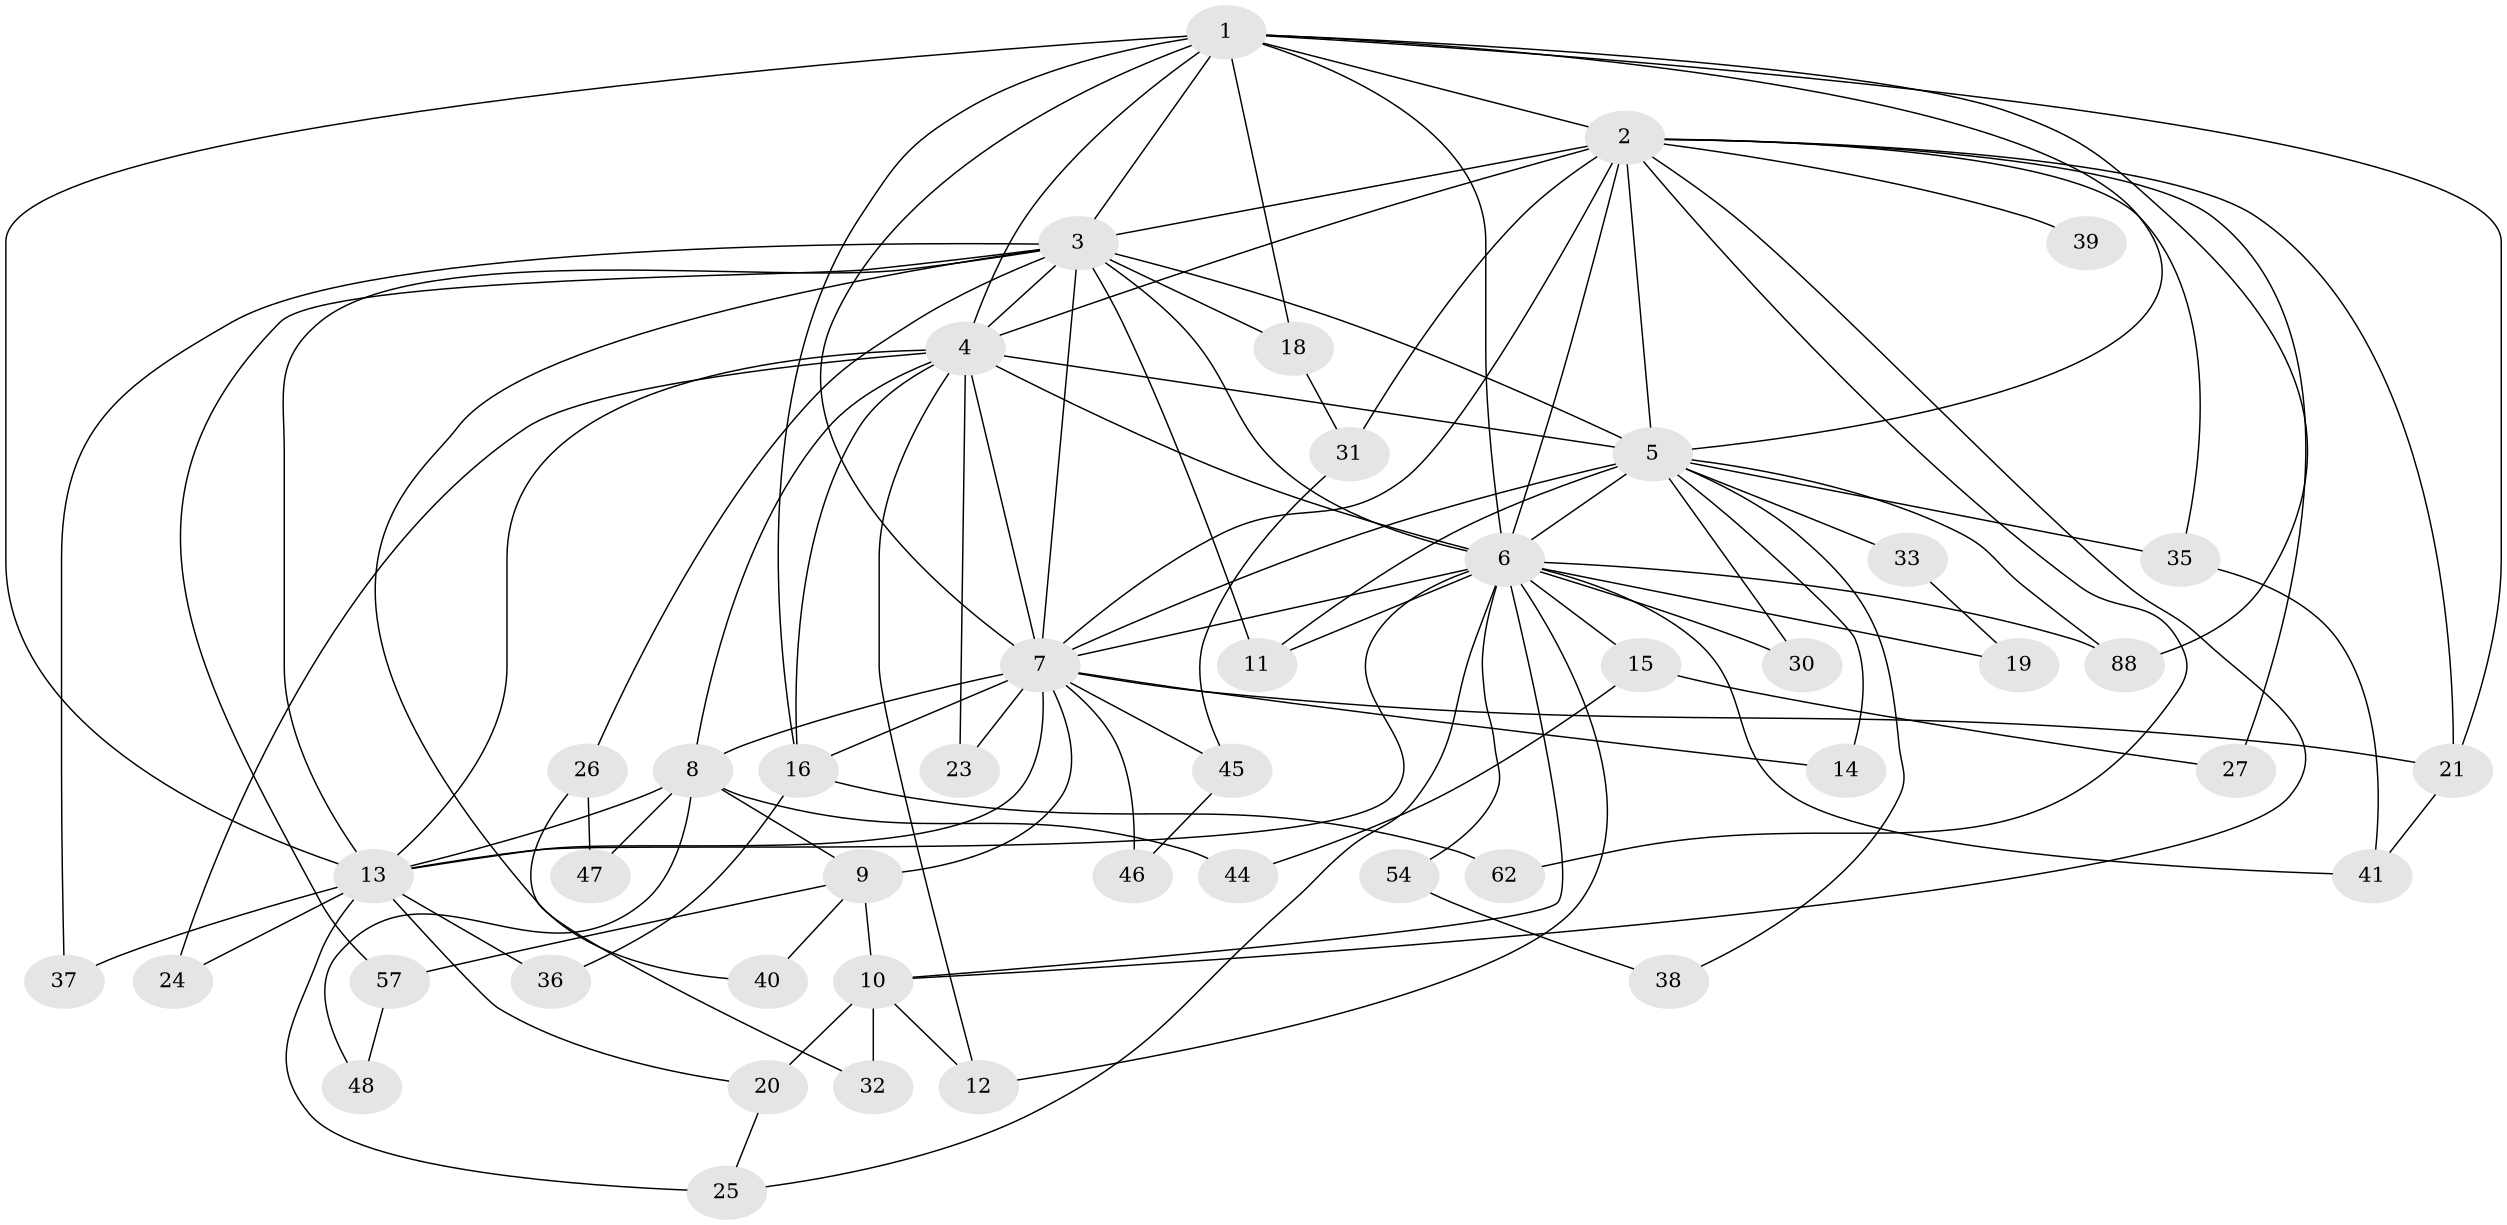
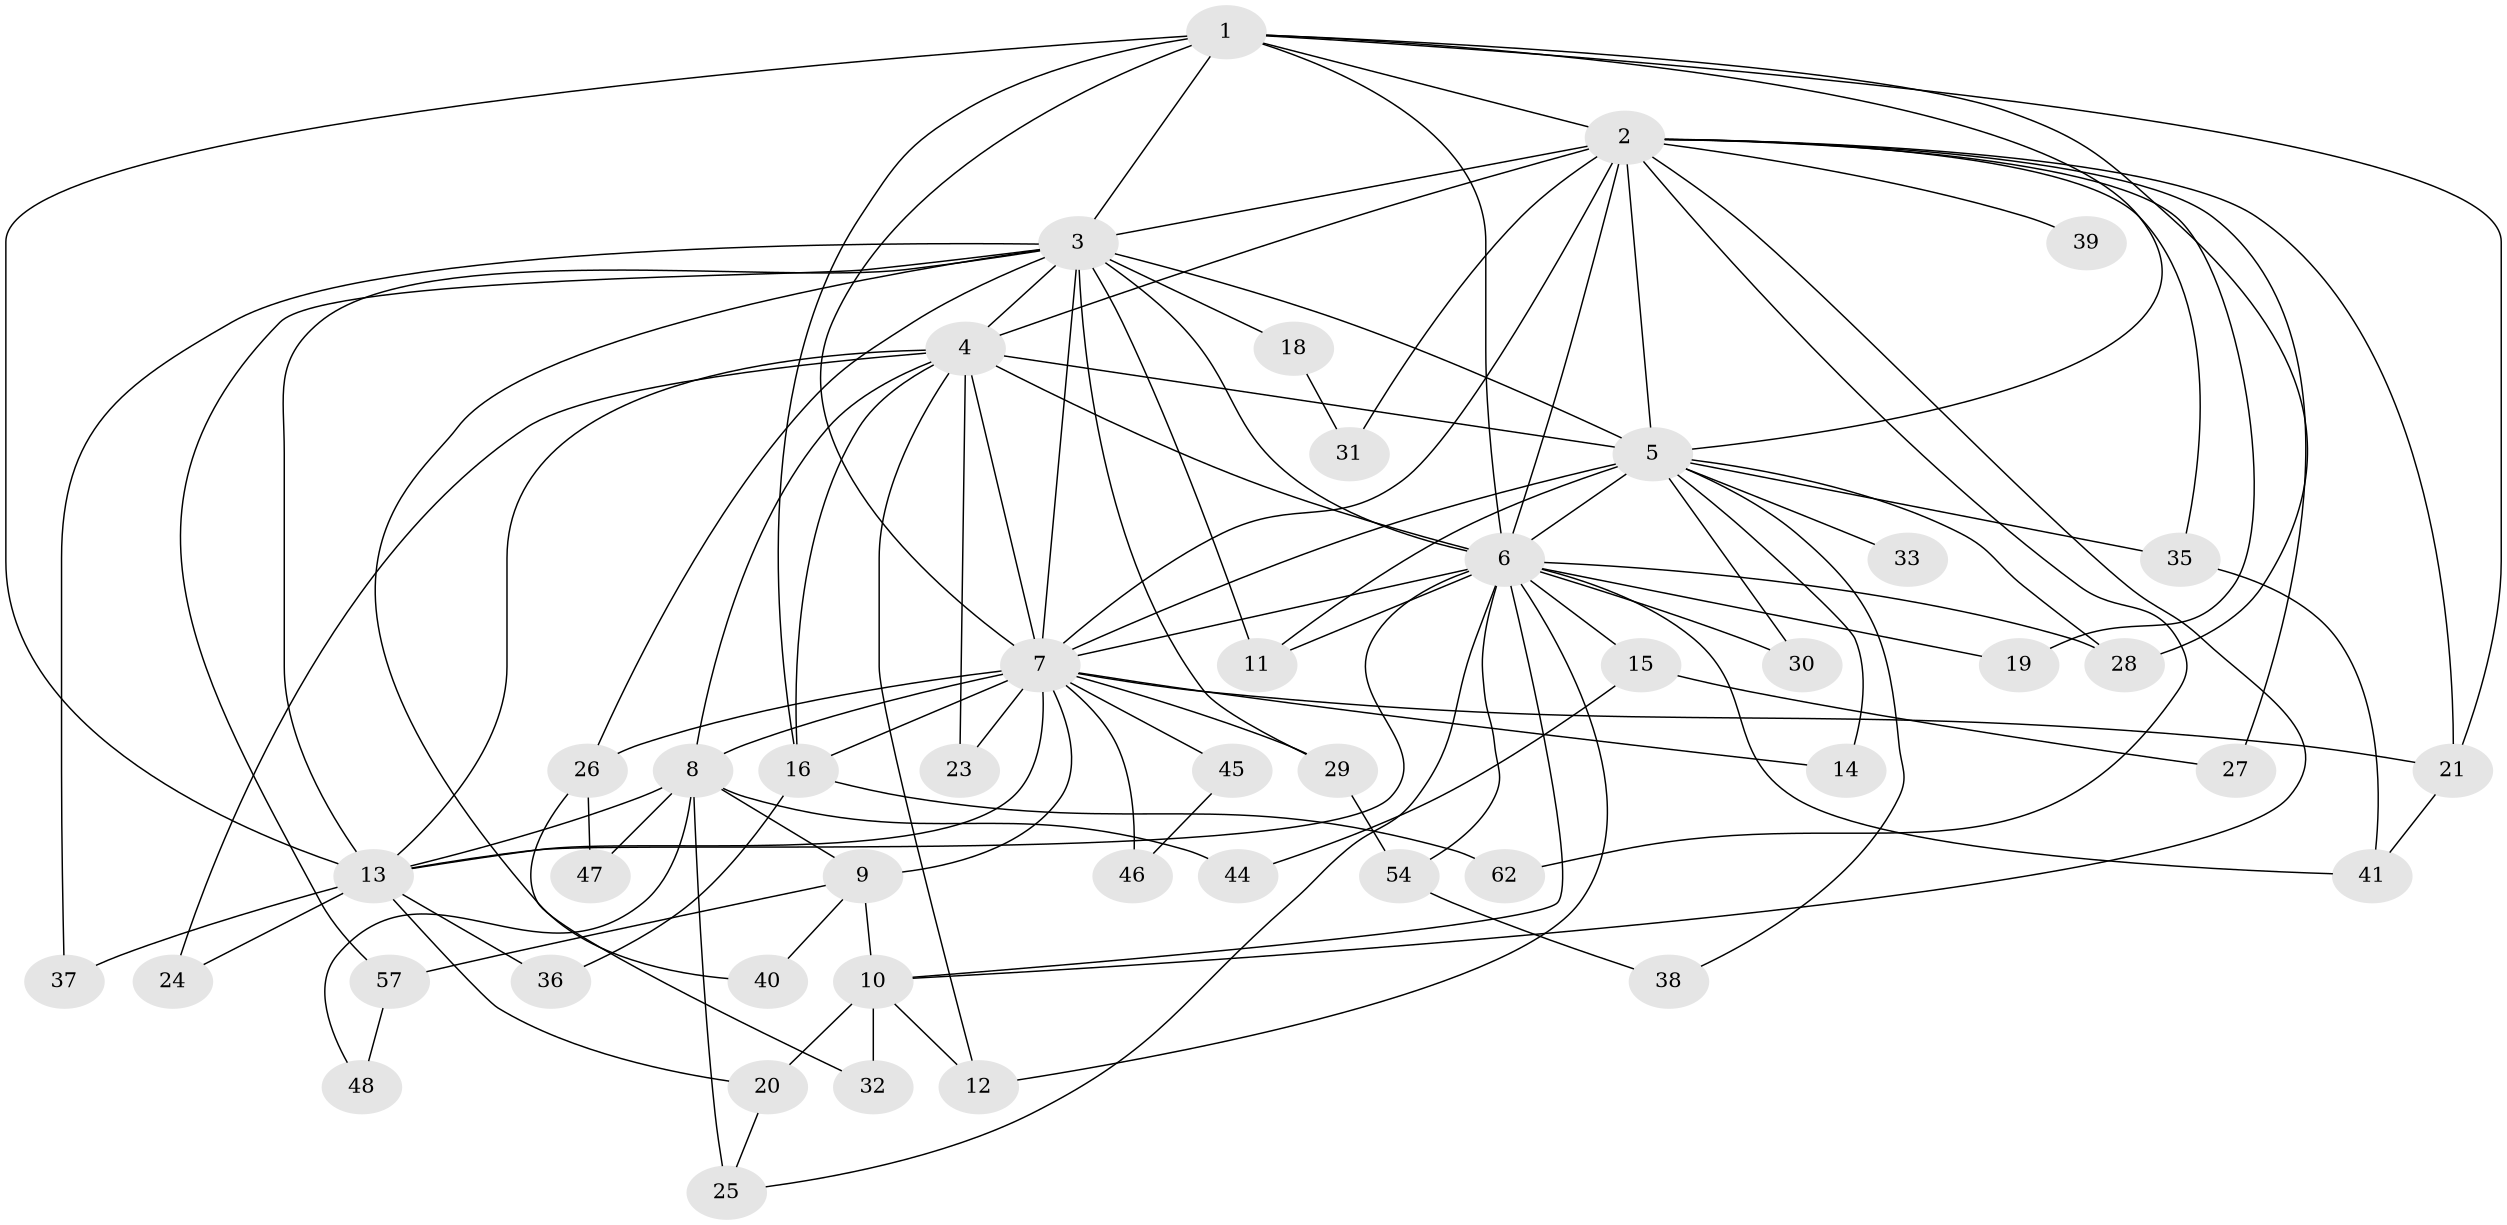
edge "1" -- "4": removed
edge "1" -- "18": removed
edge "33" -- "19": now "2" -- "19"
edge "31" -- "45": removed
node "88": label "88" -> "28"
edge "7" -- "26": added
node "29": added
edge "13" -- "25": now "8" -- "25"
